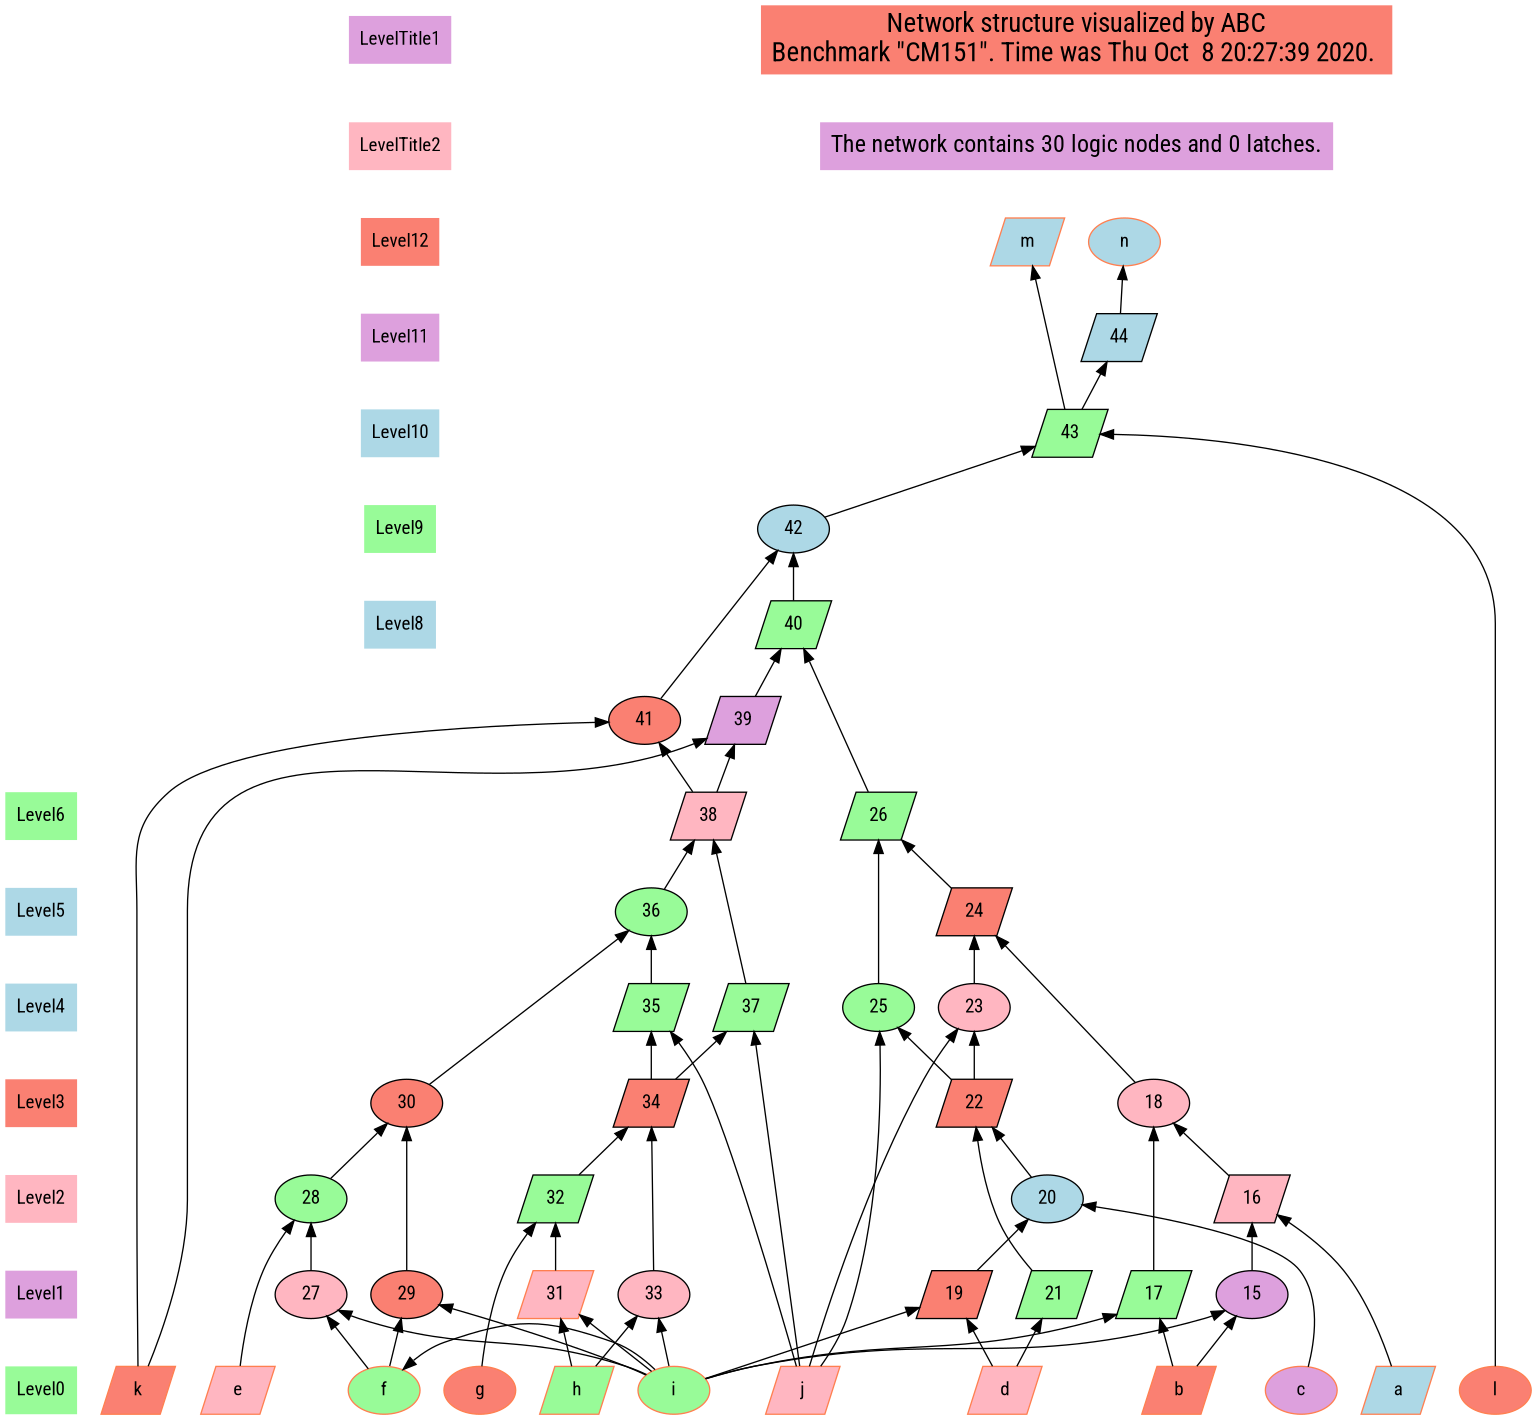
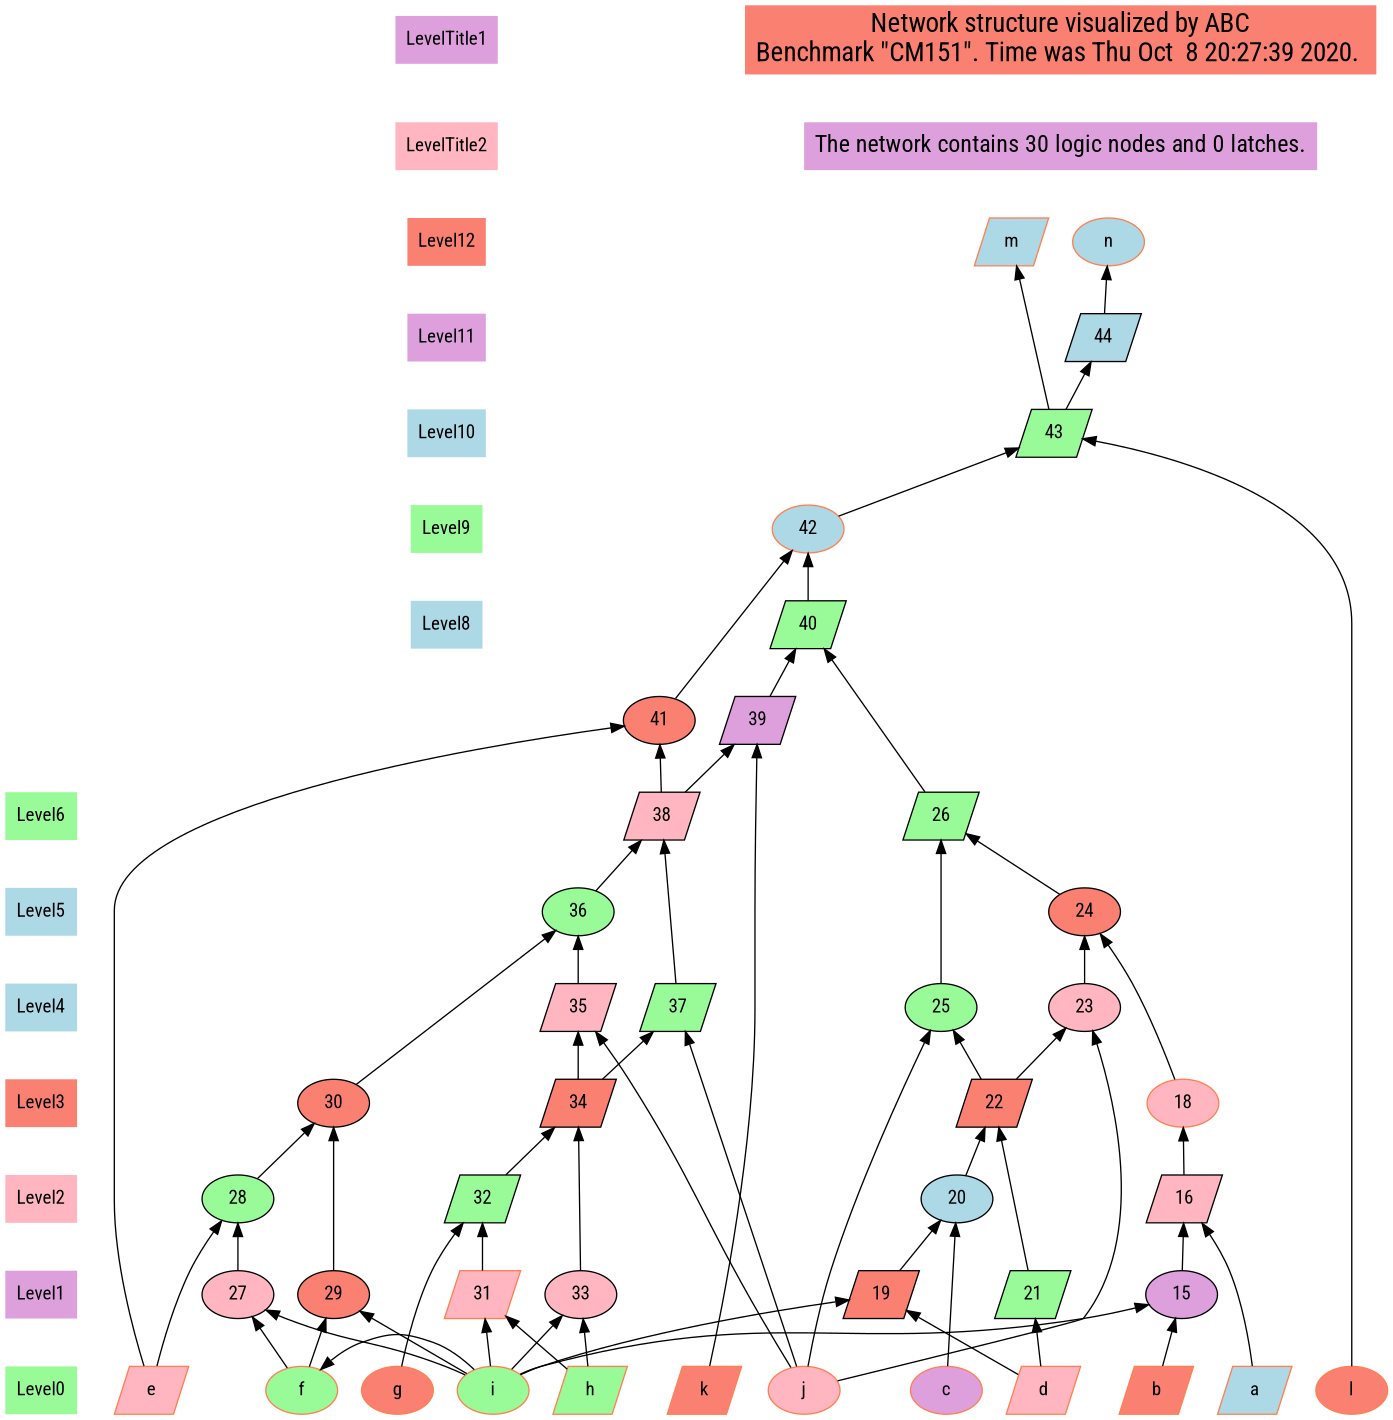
node "42": color black -> coral
edge "k" -> "41": now "e" -> "41"
node "24": shape parallelogram -> ellipse
node "35": fillcolor palegreen -> lightpink
node "18": color black -> coral
node "17": removed
node "j": shape parallelogram -> ellipse
